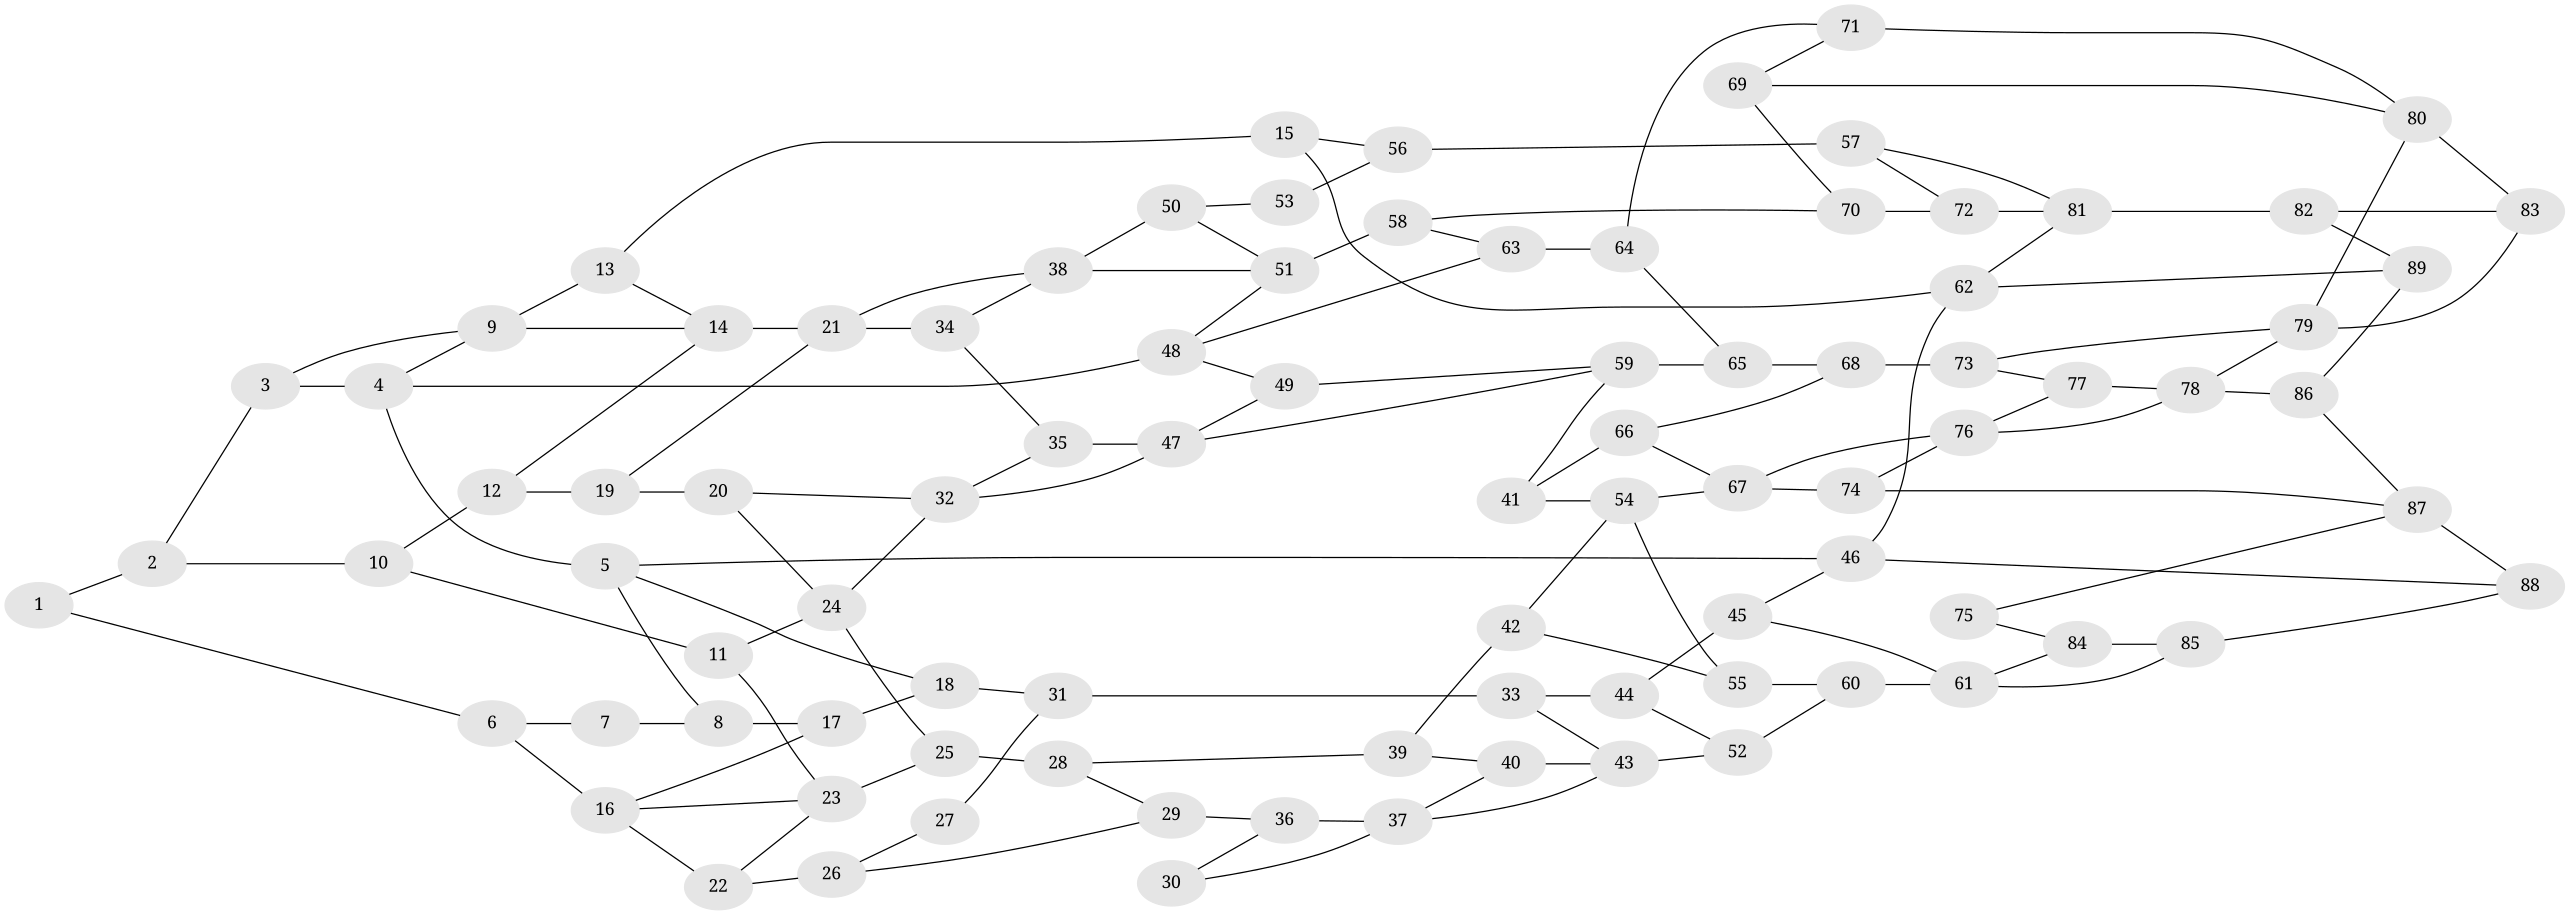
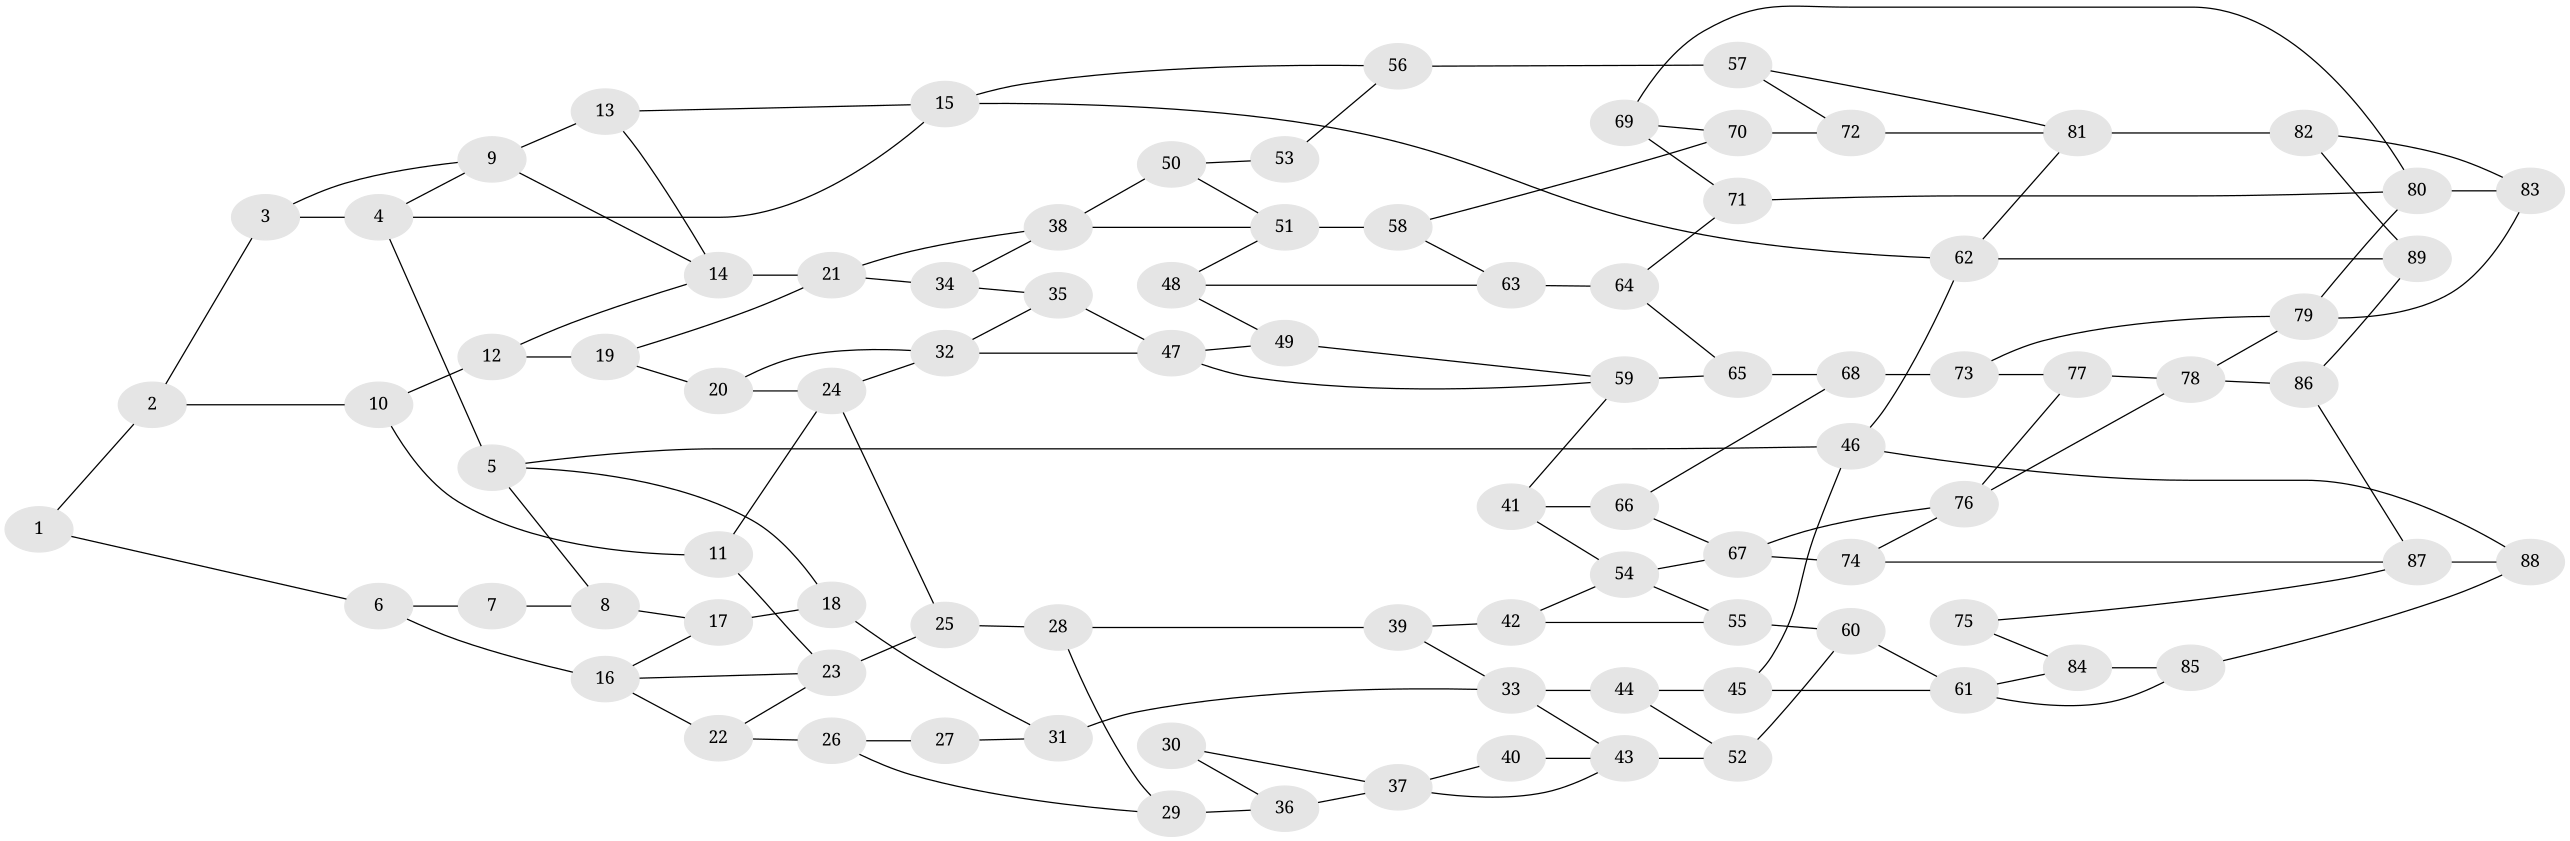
edge "48" -- "4": now "15" -- "4"
edge "39" -- "40": now "39" -- "33"
